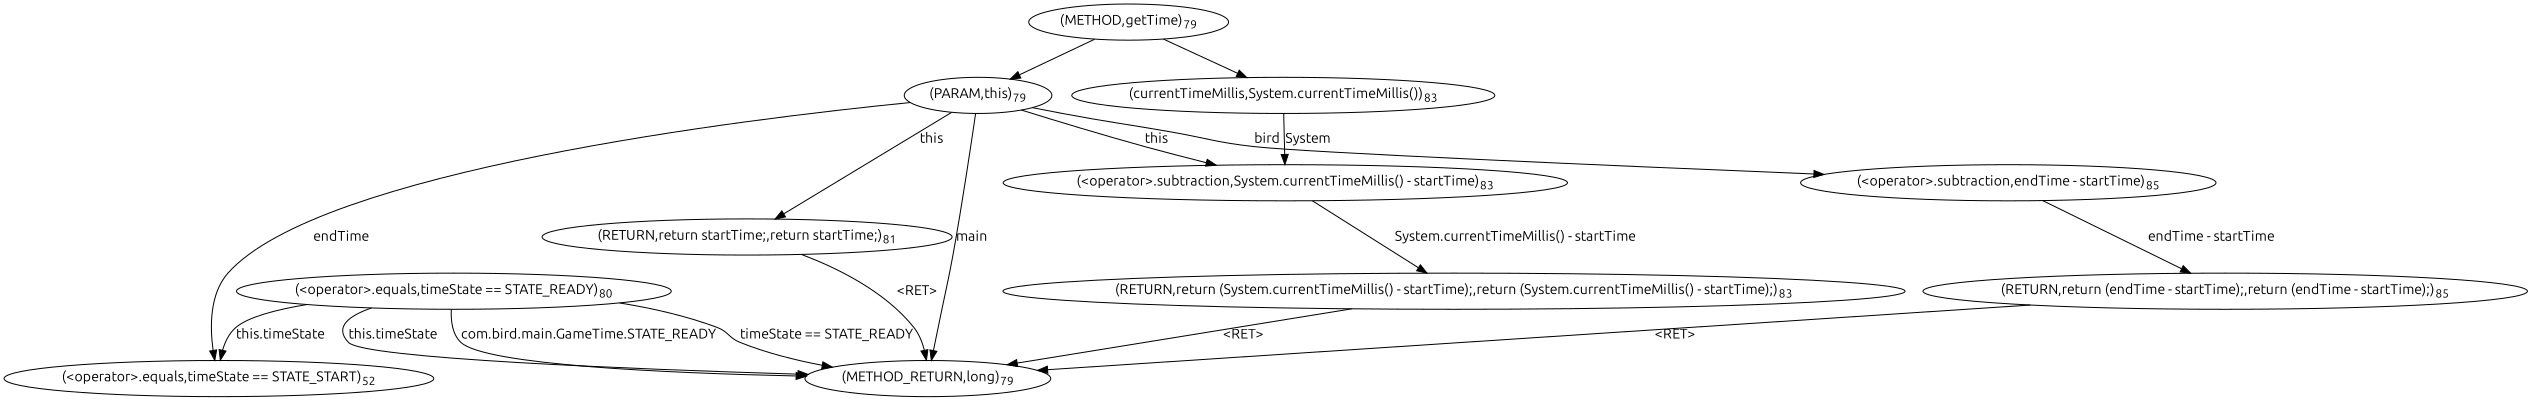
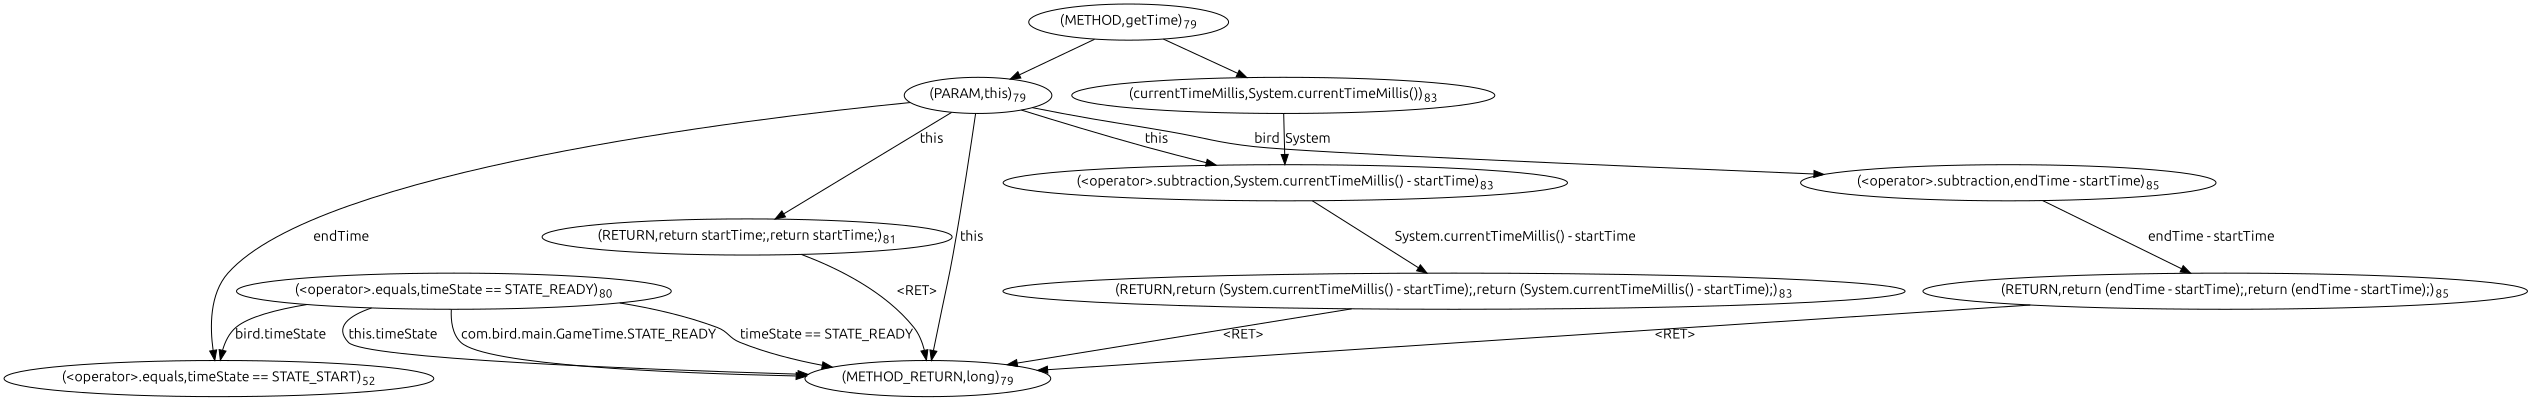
edge "(PARAM,this)" -> "(METHOD_RETURN,long)": label "main" -> "this"
edge "(<operator>.equals,timeState == STATE_READY)" -> "(<operator>.equals,timeState == STATE_START)": label "this.timeState" -> "bird.timeState"
